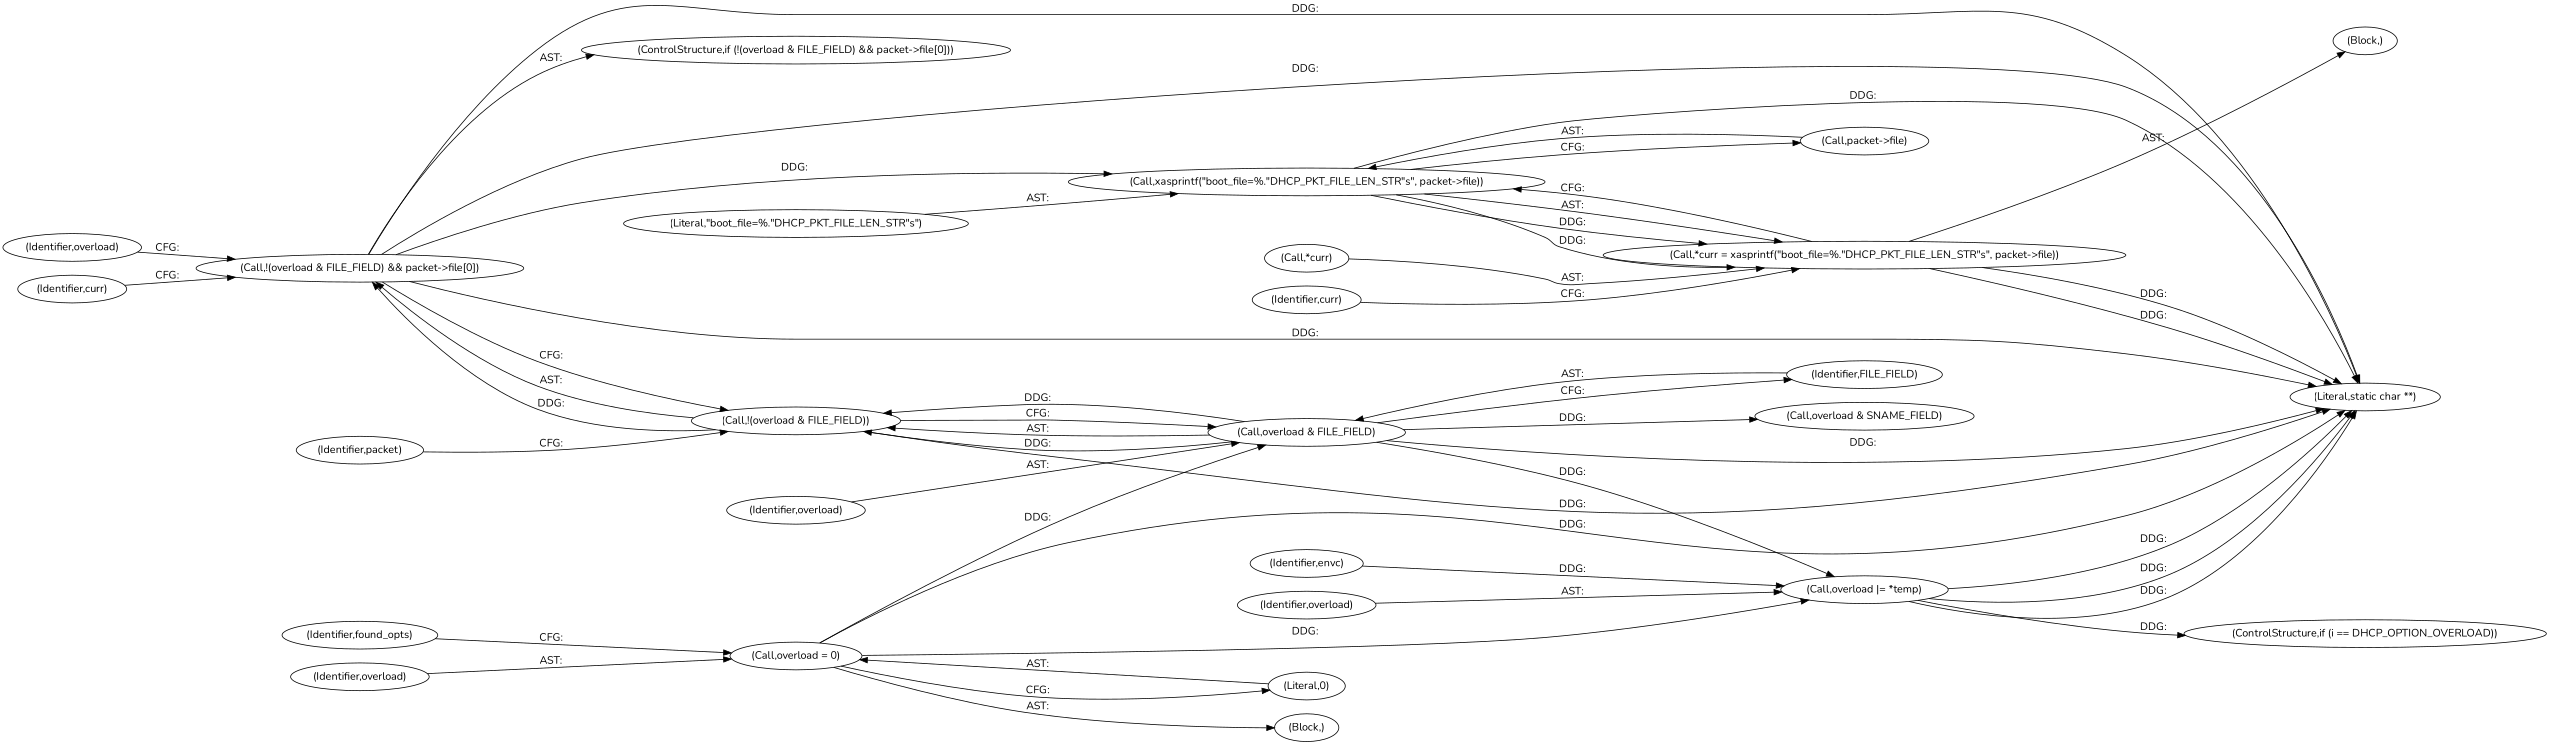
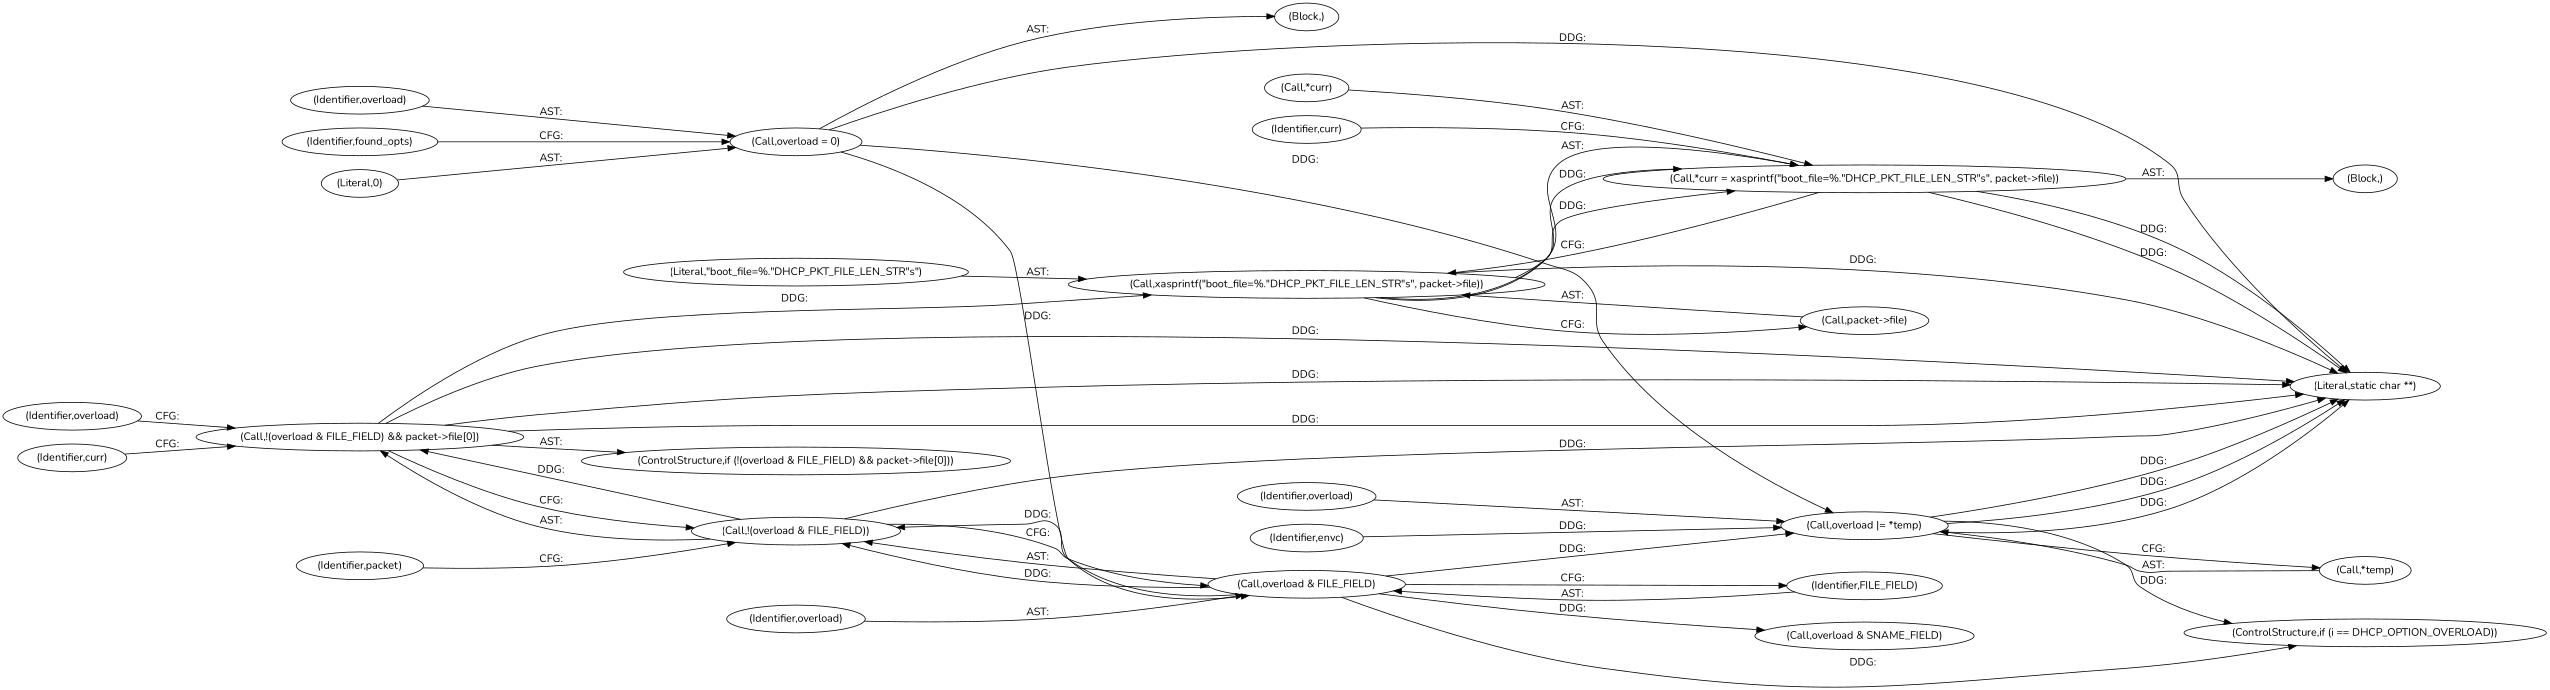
edge "(Call,overload & FILE_FIELD)" -> "(Literal,static char **)": now "(Call,overload & FILE_FIELD)" -> "(ControlStructure,if (i == DHCP_OPTION_OVERLOAD))"
node "(Call,*temp)": added
edge "(Call,overload = 0)" -> "(Literal,0)": removed, label "CFG:"
